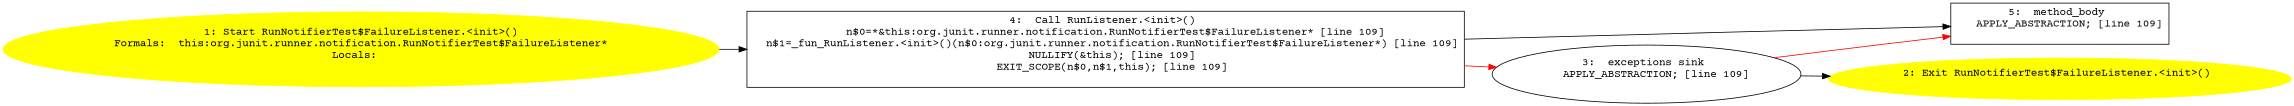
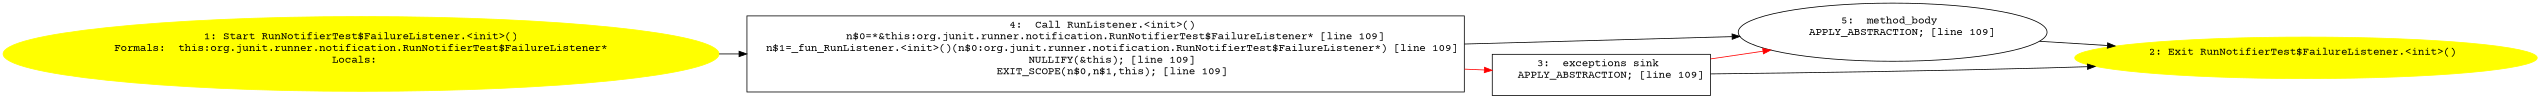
node "5:  method_body APPLY_ABSTRACTION; [line 109]": shape box -> ellipse
edge "5:  method_body APPLY_ABSTRACTION; [line 109]" -> "2: Exit RunNotifierTest$FailureListener.<init>()": added
node "3:  exceptions sink APPLY_ABSTRACTION; [line 109]": shape ellipse -> box
